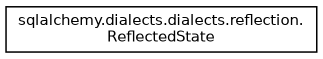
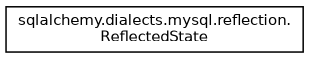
node "sqlalchemy.dialects.dialects.reflection. ReflectedState": label "sqlalchemy.dialects.dialects.reflection. ReflectedState" -> "sqlalchemy.dialects.mysql.reflection. ReflectedState"
